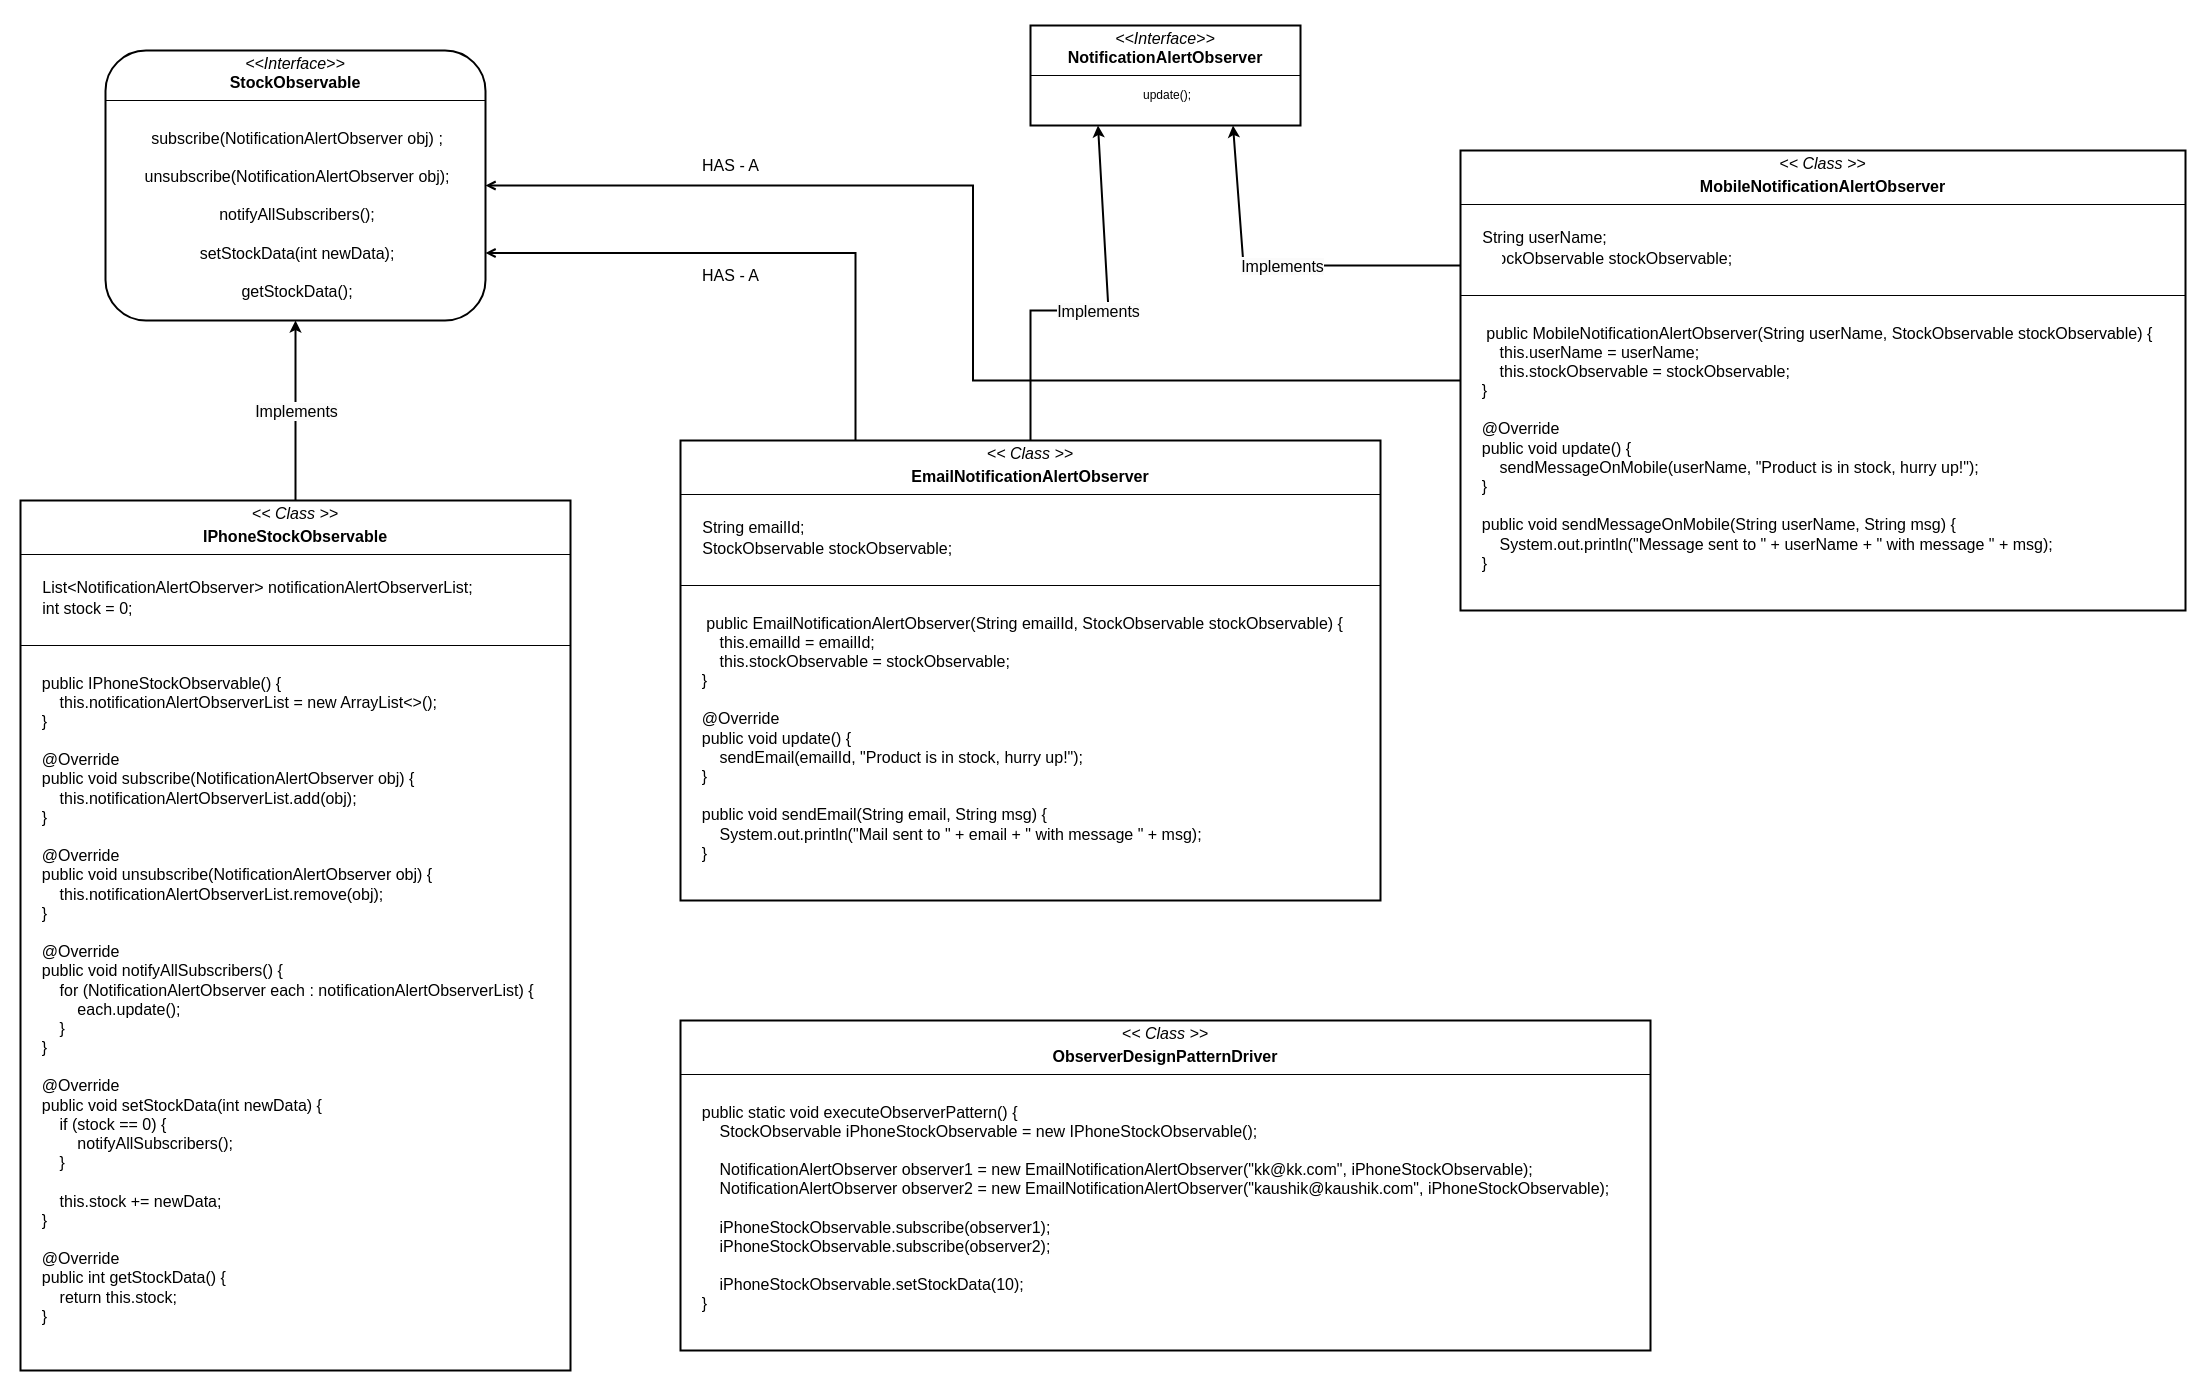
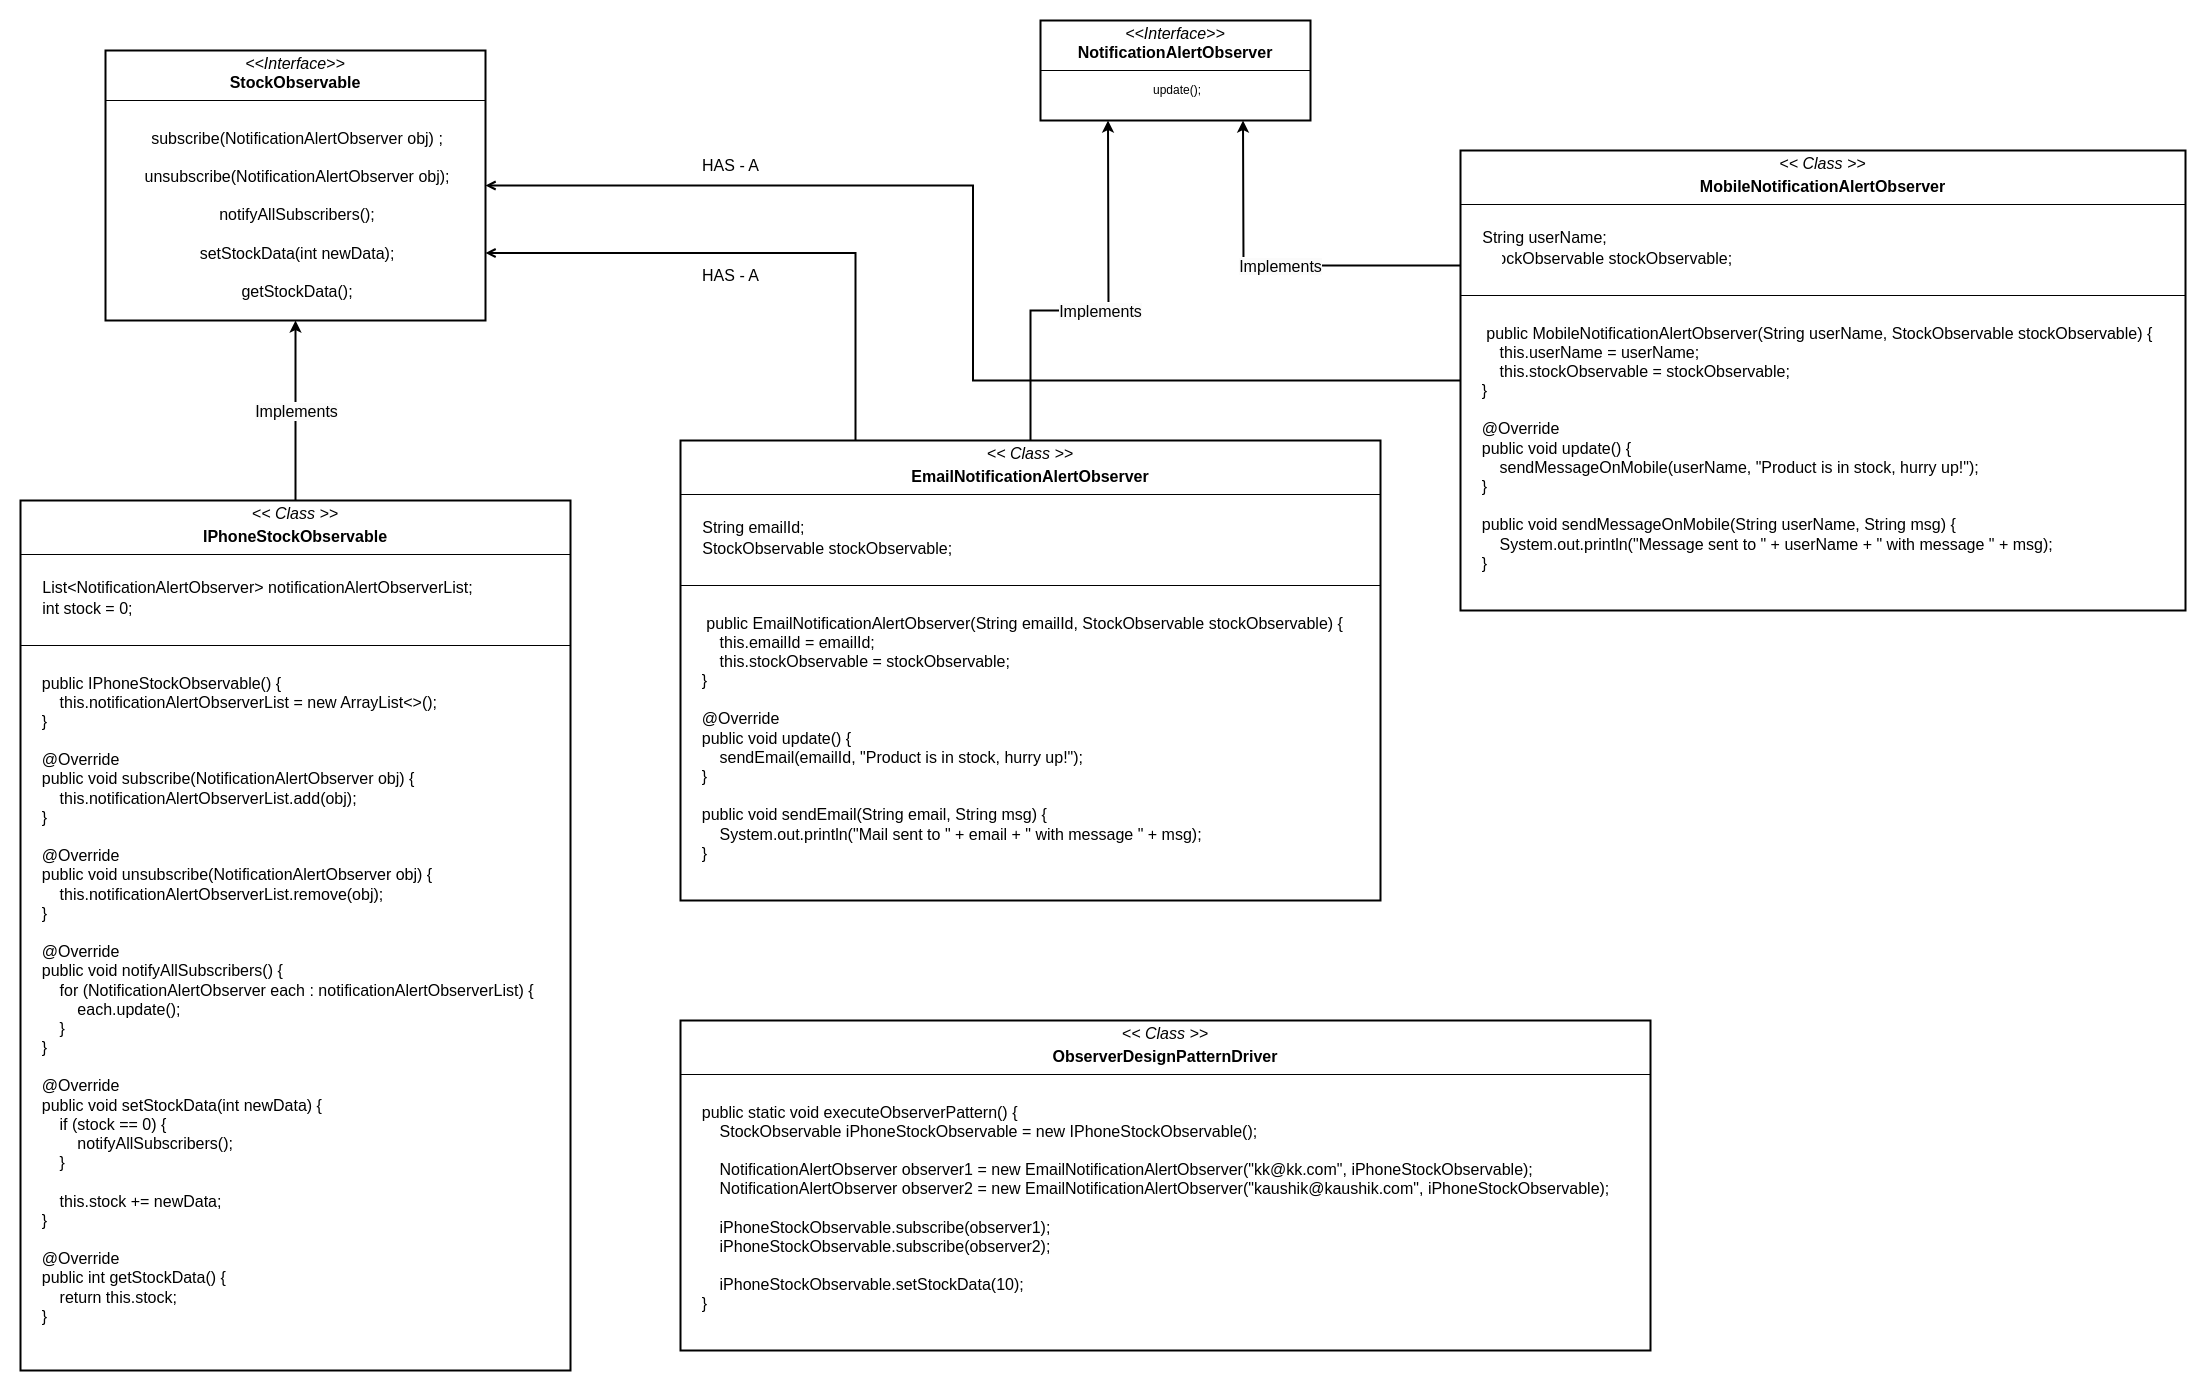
node "<<Interface>> NotificationAlertObserver update();": moved (1166, 76) -> (1176, 71)
node "<<Interface>> StockObservable subscribe(NotificationAlertObserver obj) ; unsubscribe(NotificationAlertObserver obj); notifyAllSubscribers(); setStockData(int newData); getStockData();": shape rounded rectangle -> rectangle
